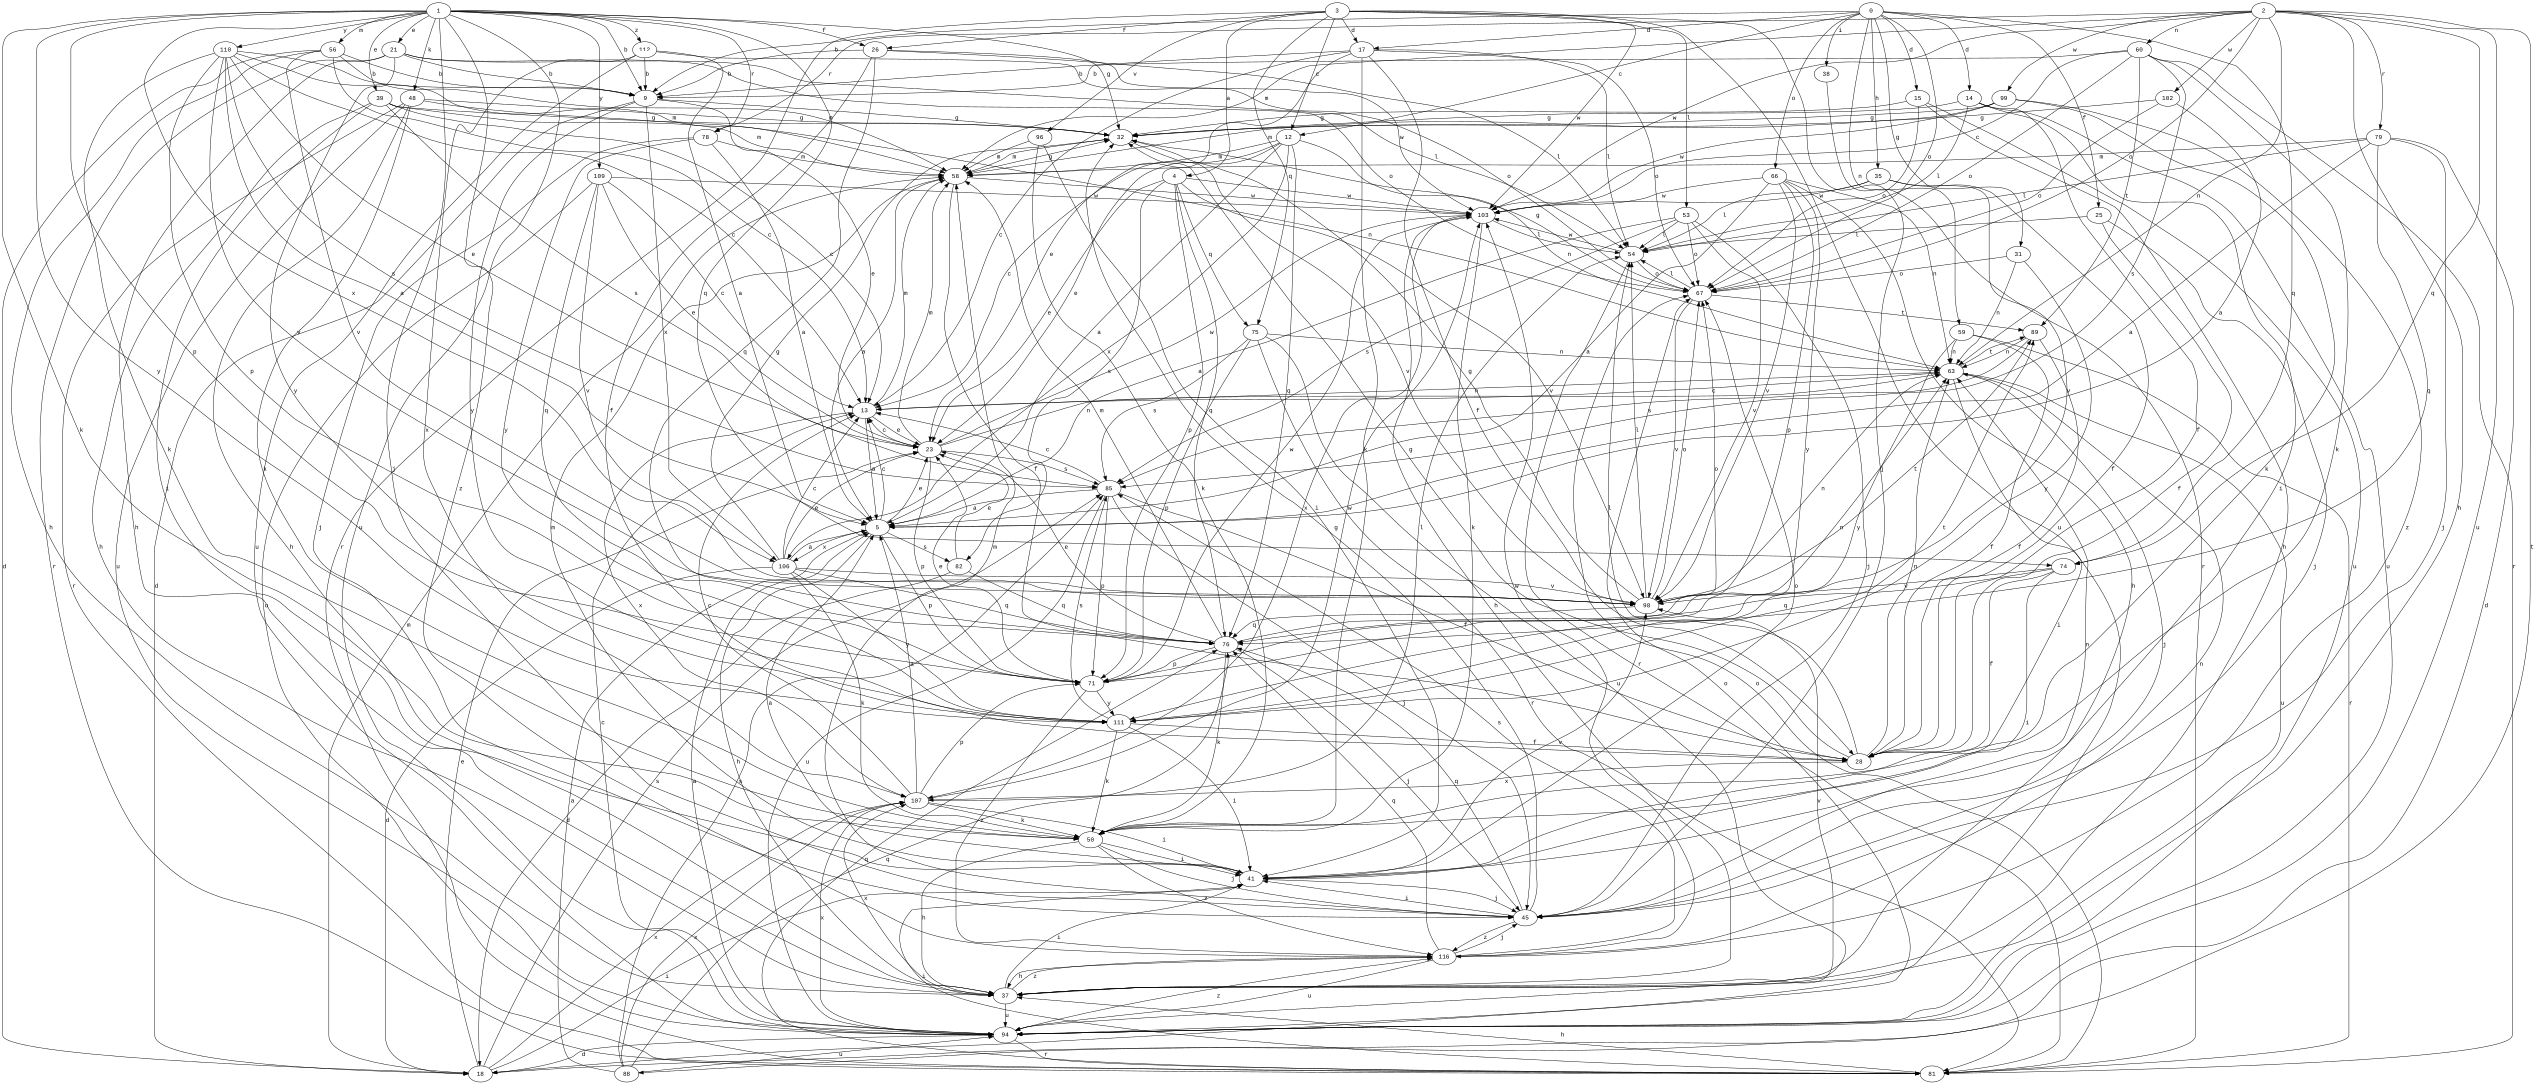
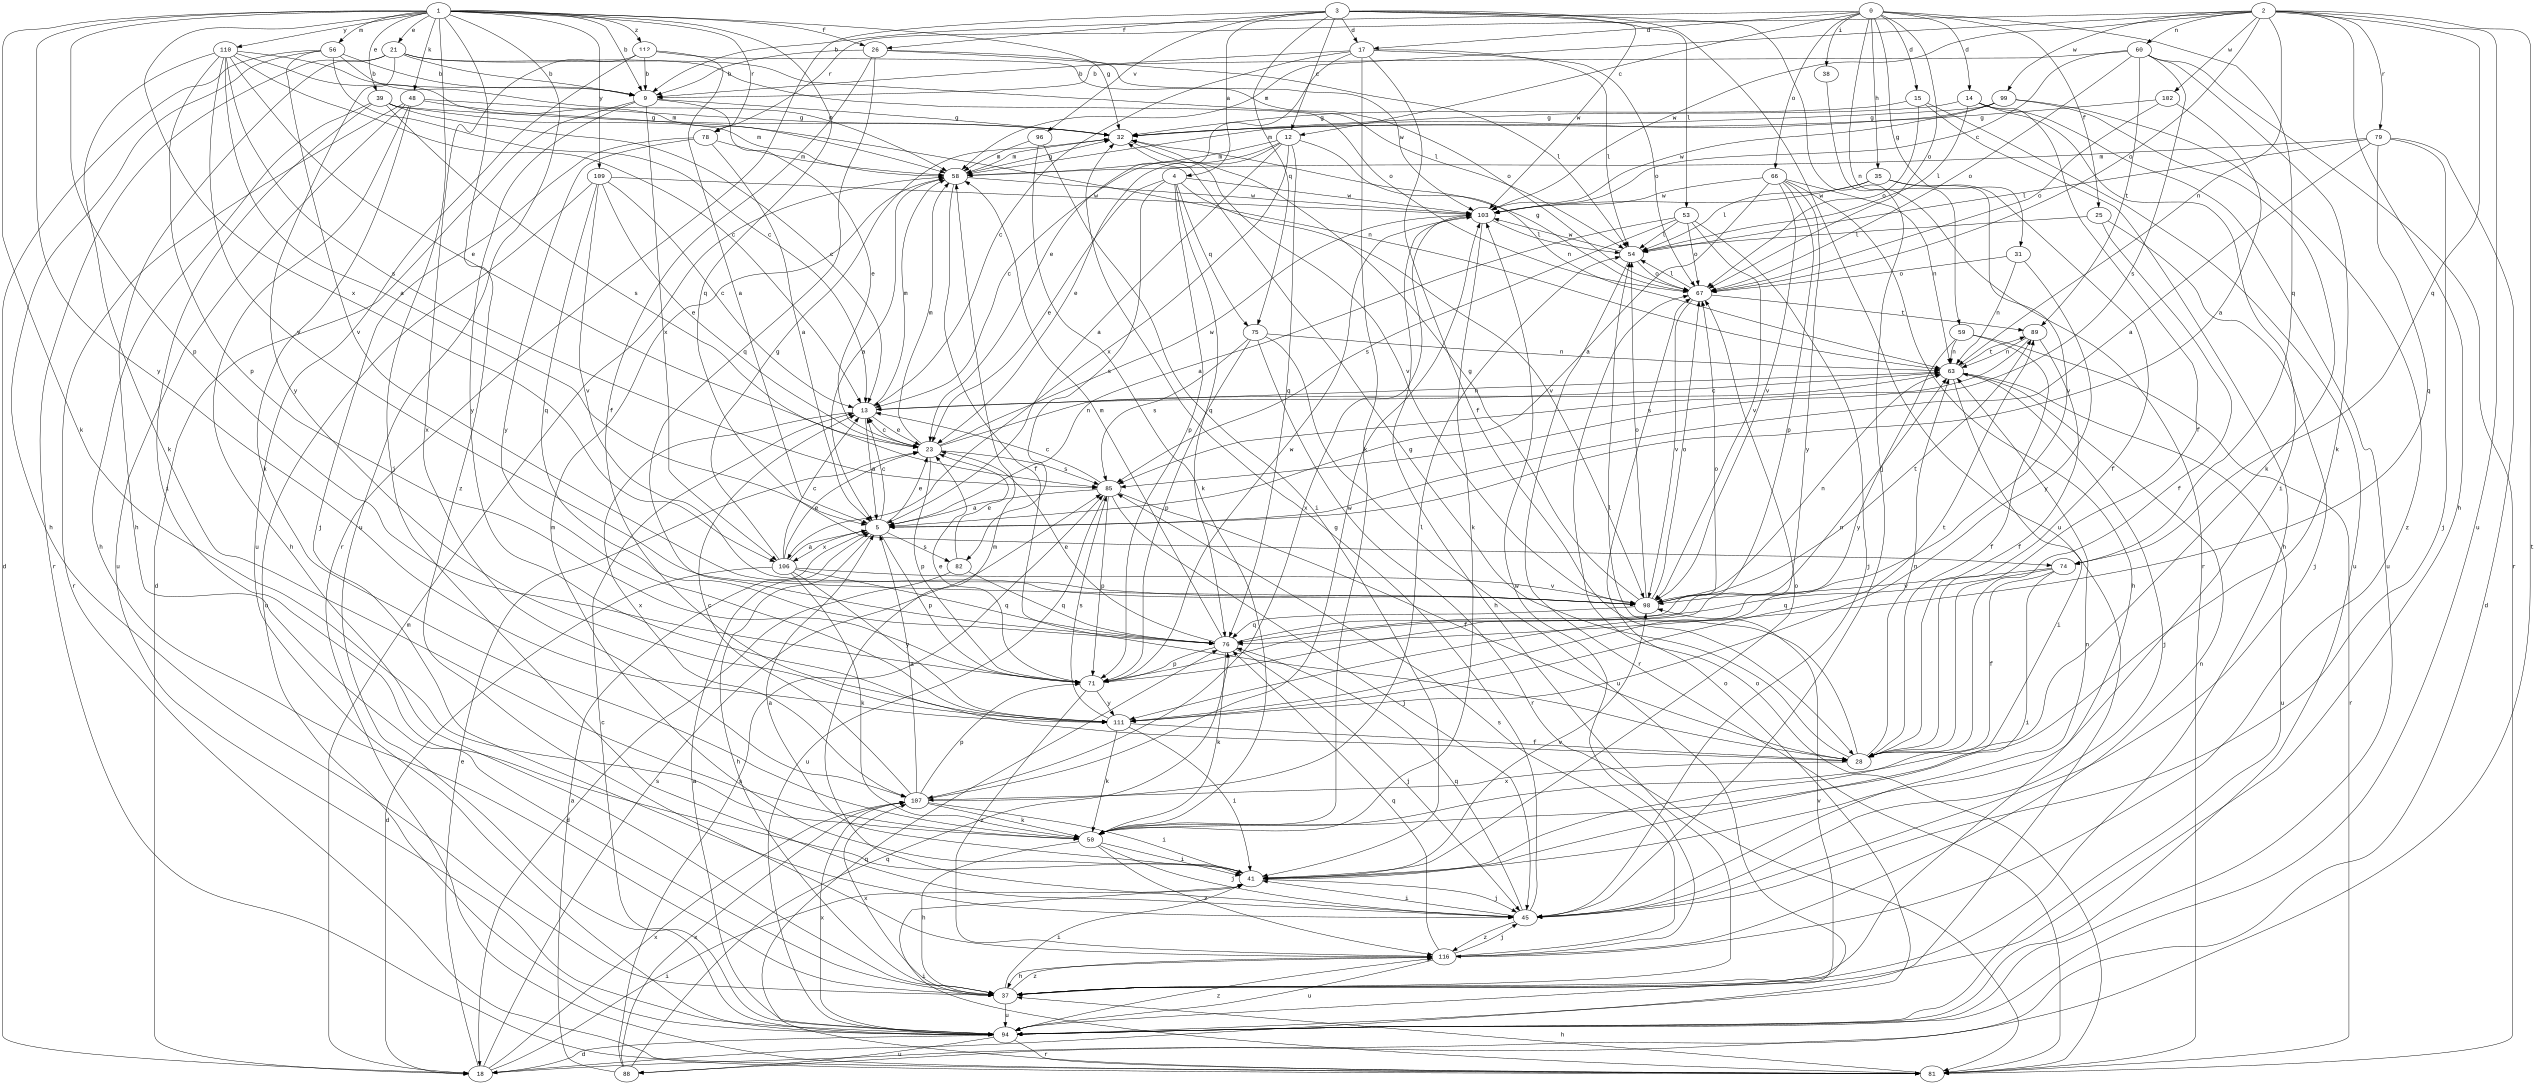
edge "98" -> "54": label "l" -> "o"
edge "88" -> "94": reversed
